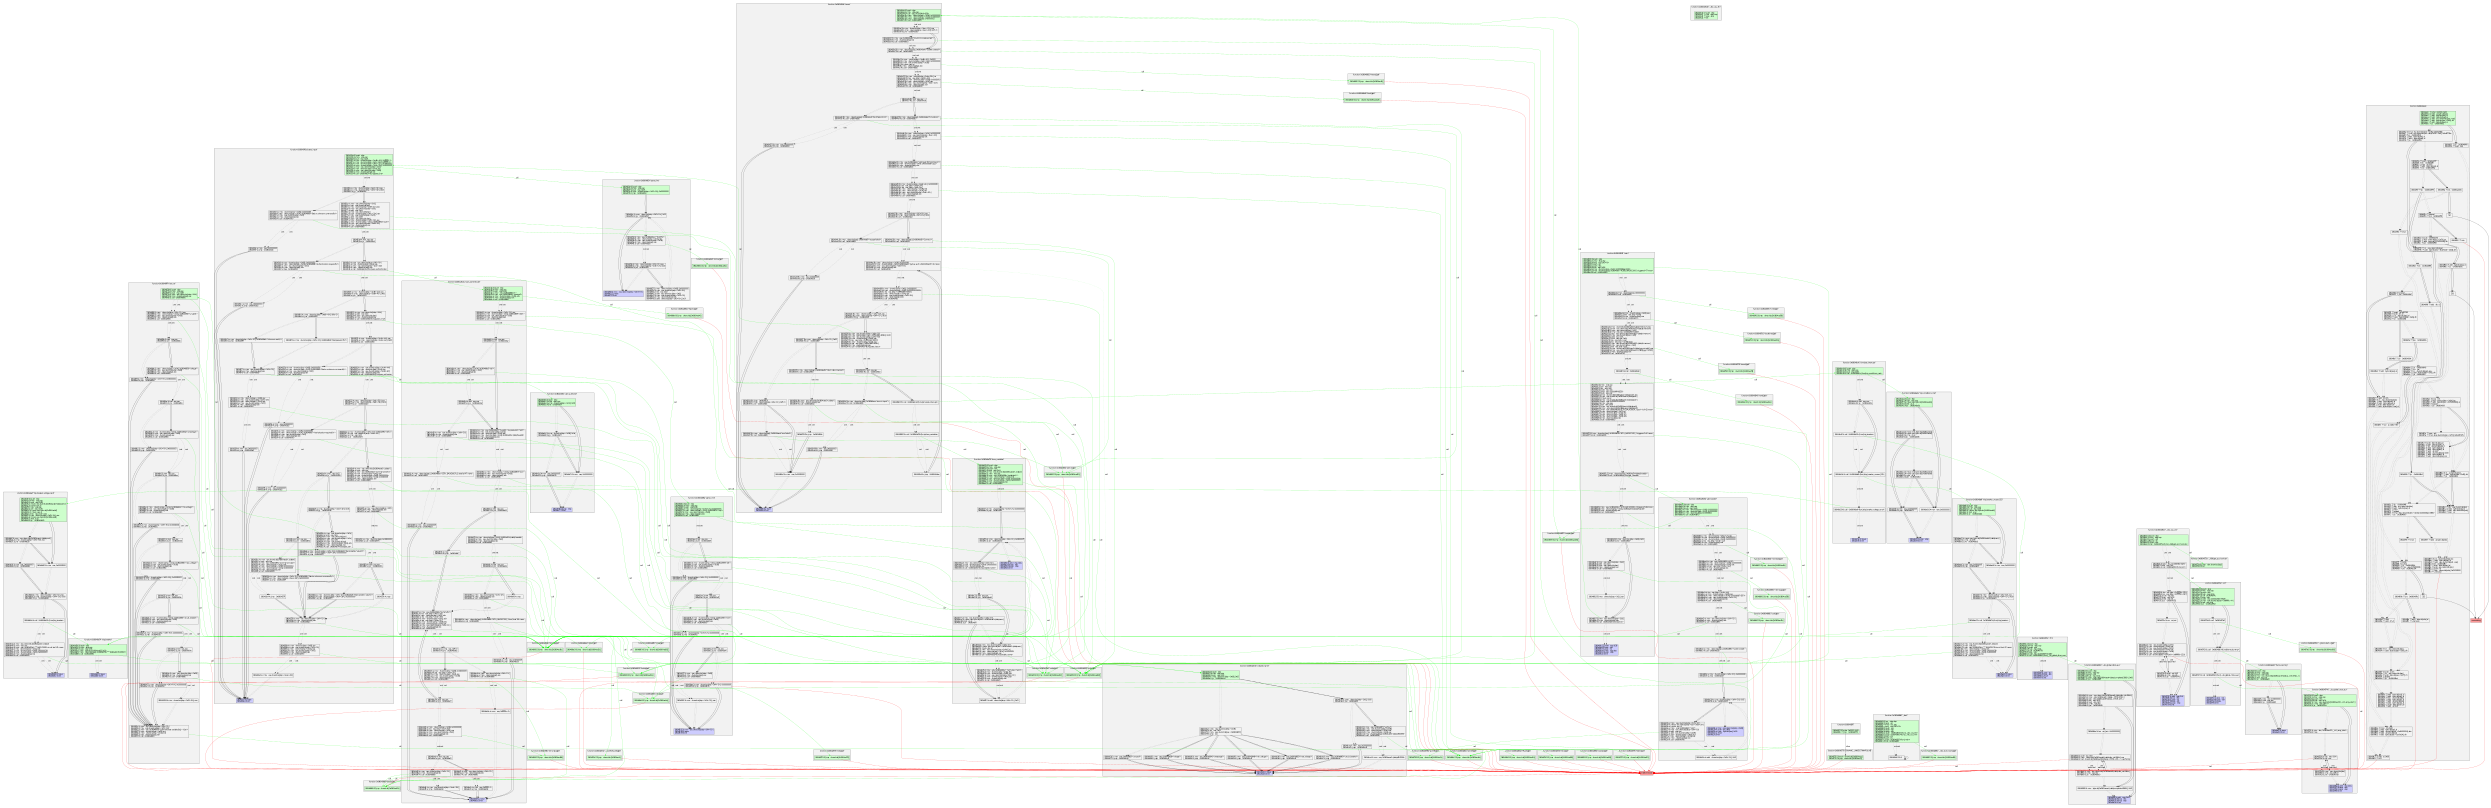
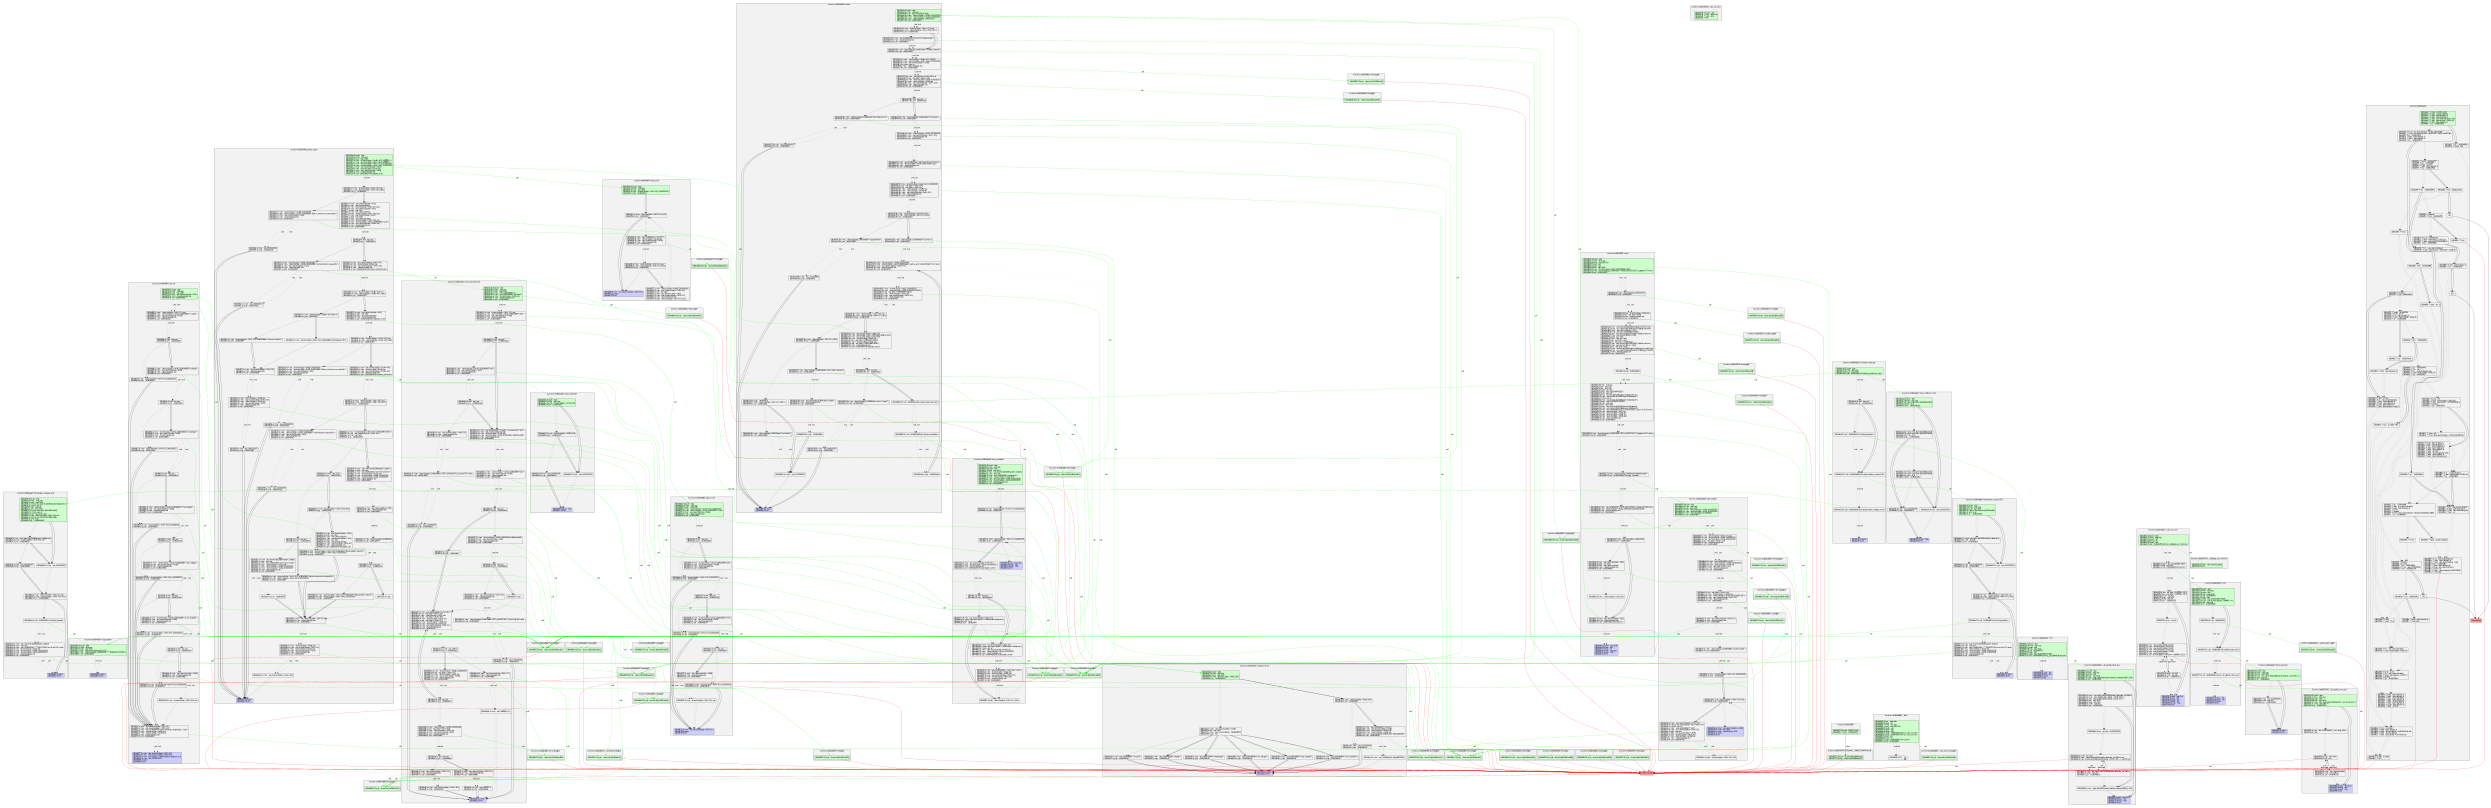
edge "08048f85 2c mov    dword ss:[ebp + 0xf4<-12>], eax" -> "08048960 00 jmp    dword ds:[0x0804ad6c]": removed, label "call"
node "08049077 2c mov    eax, dword ss:[ebp + 0xf0<-16>]": added
